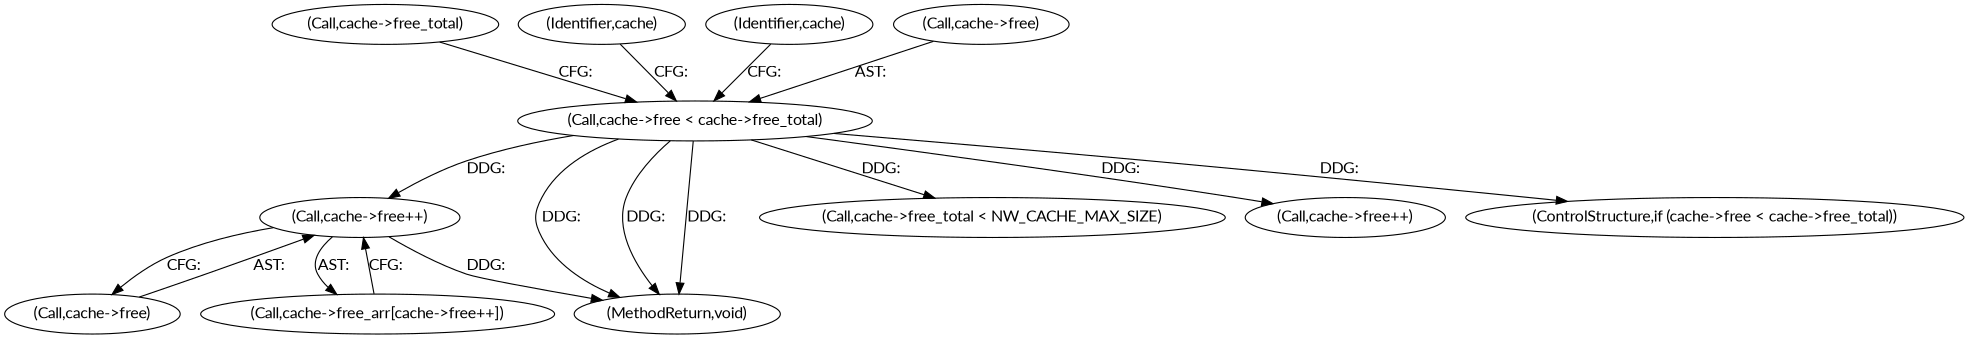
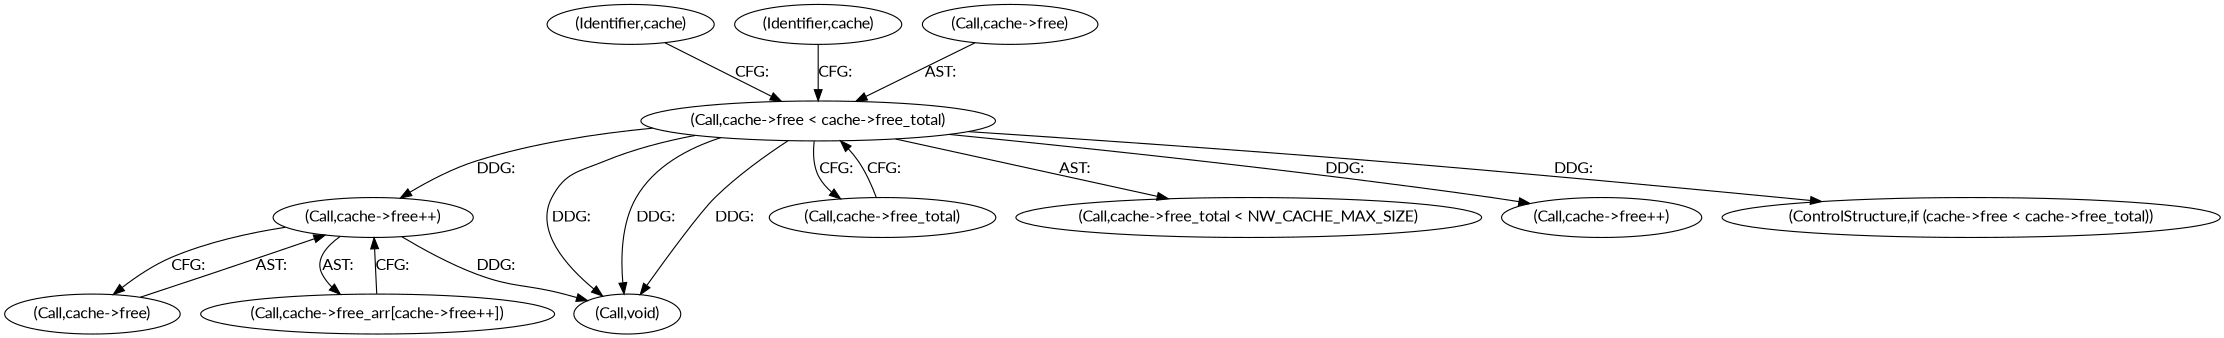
edge "(Call,cache->free < cache->free_total)" -> "(Call,cache->free_total)": added, label "CFG:"
edge "(Call,cache->free < cache->free_total)" -> "(Call,cache->free_total < NW_CACHE_MAX_SIZE)": label "DDG: " -> "AST: "
node "(MethodReturn,void)": label "(MethodReturn,void)" -> "(Call,void)"
